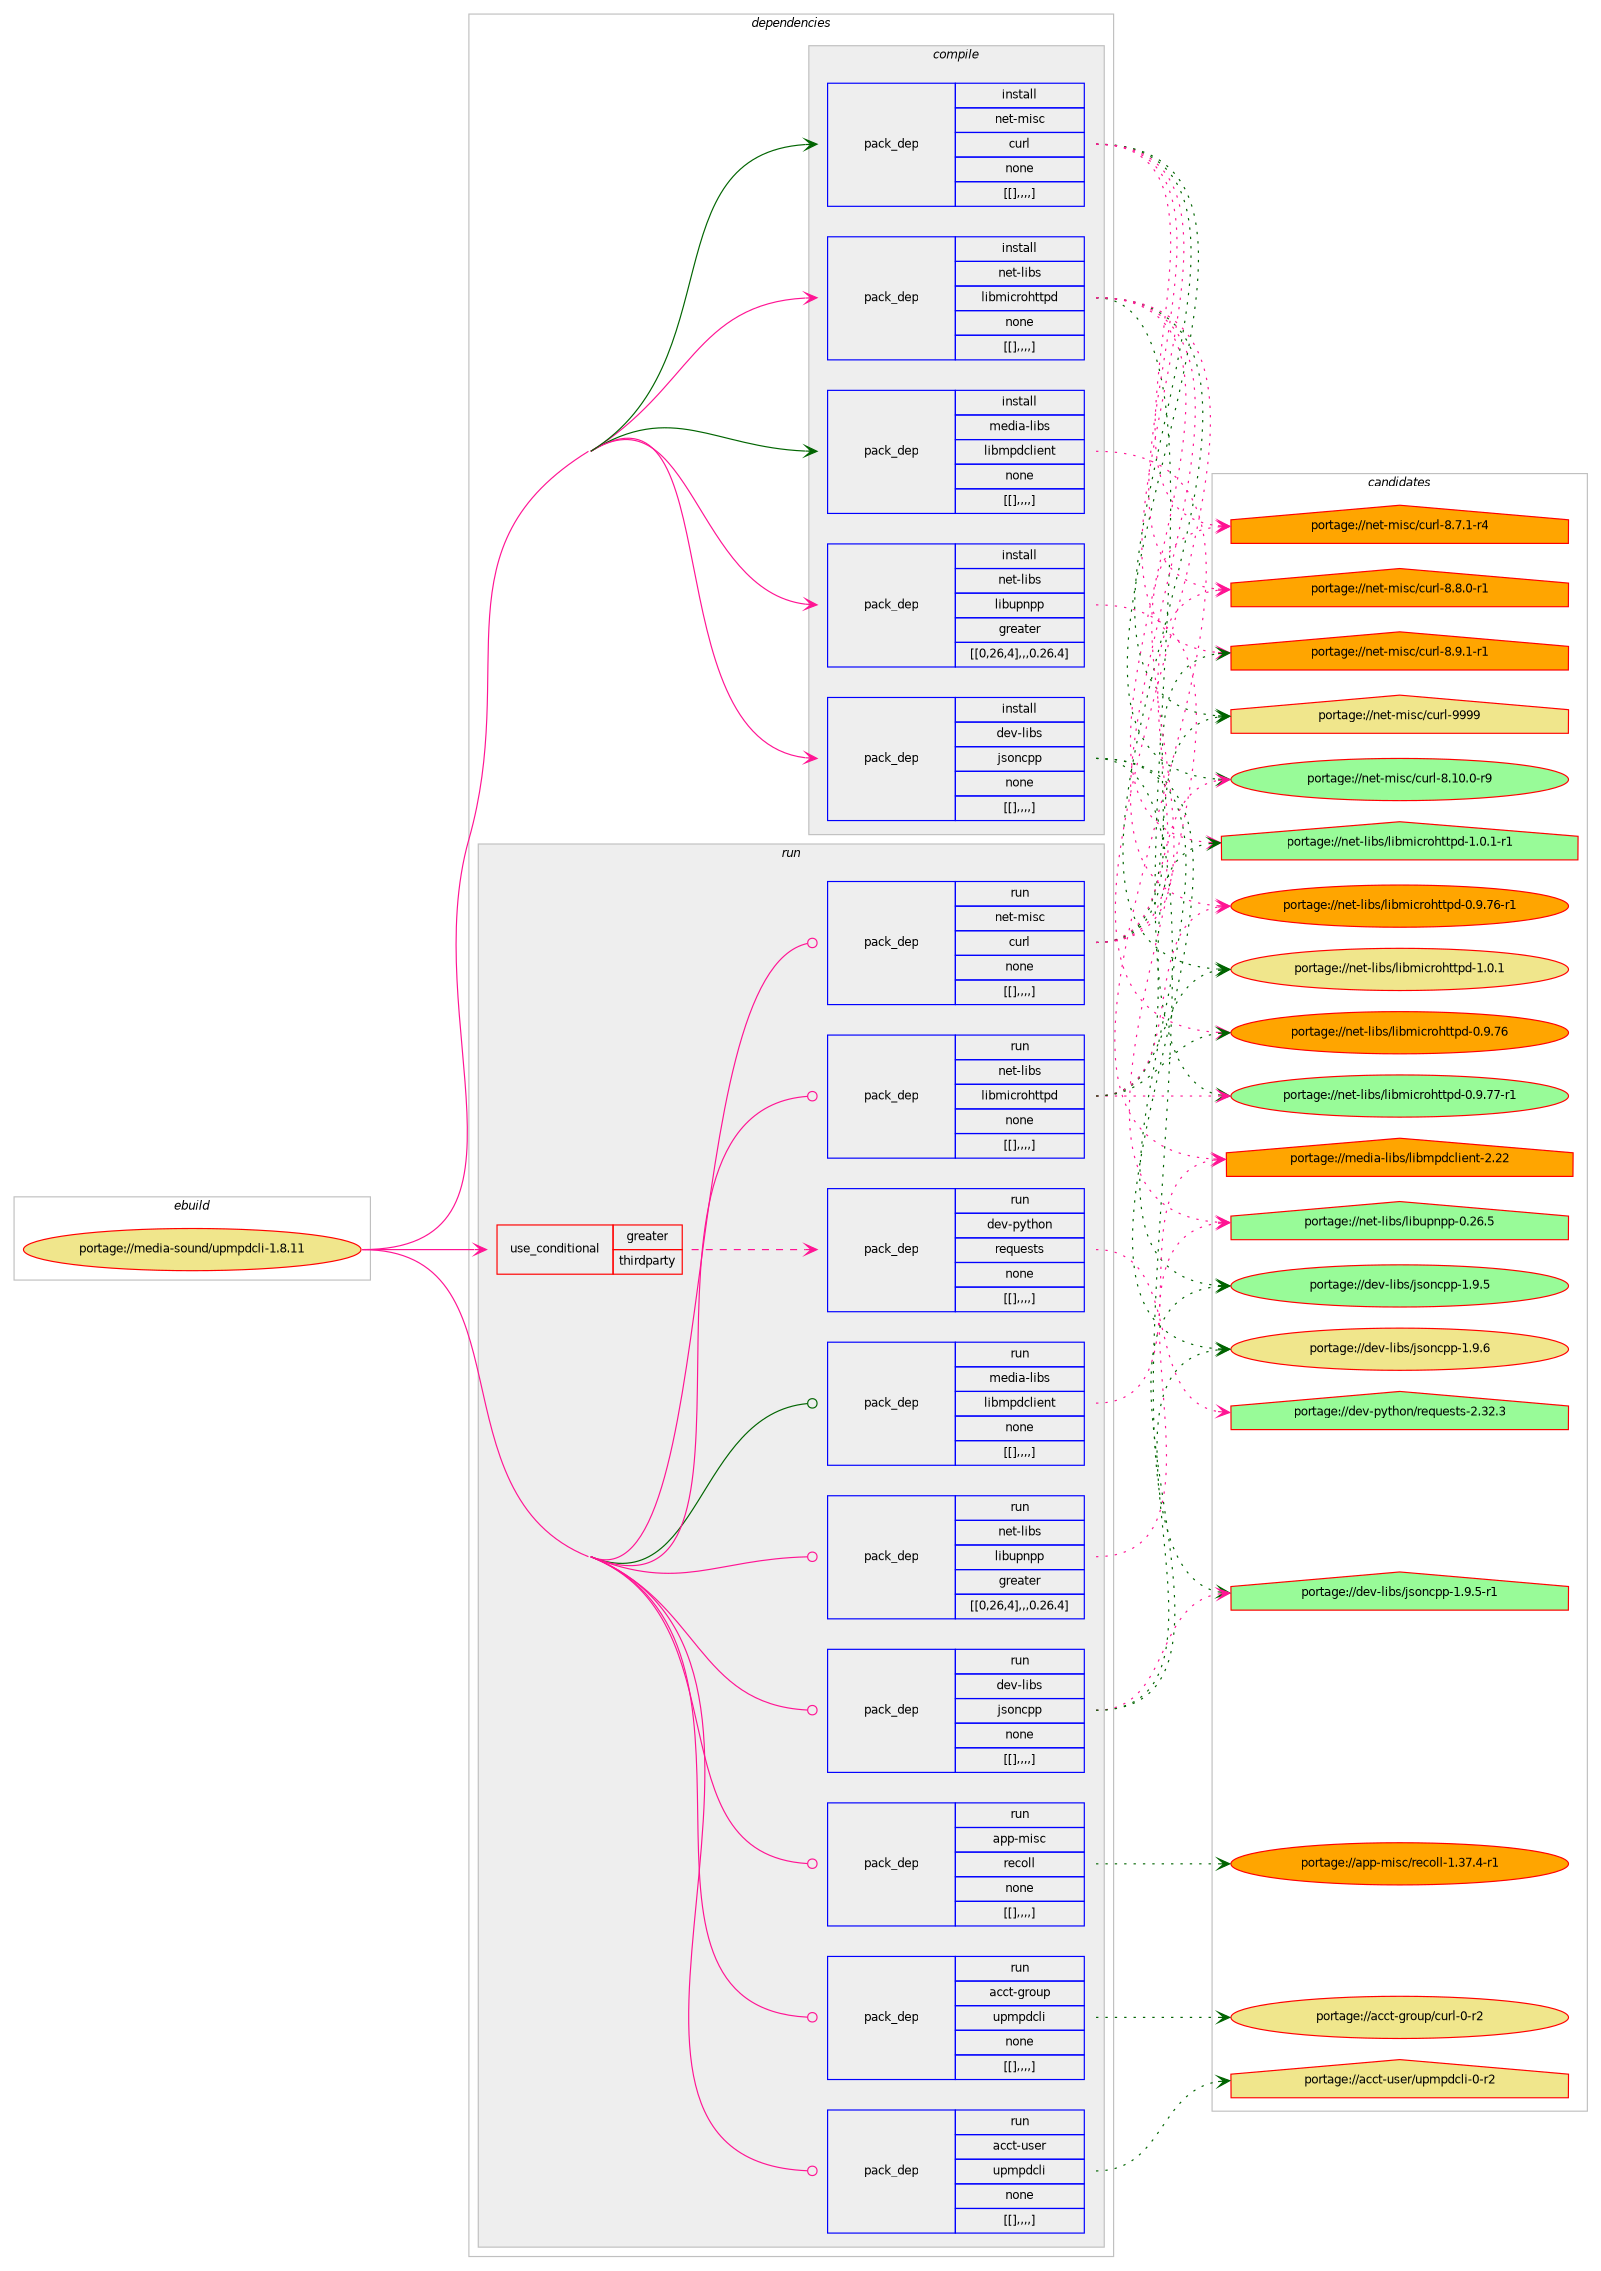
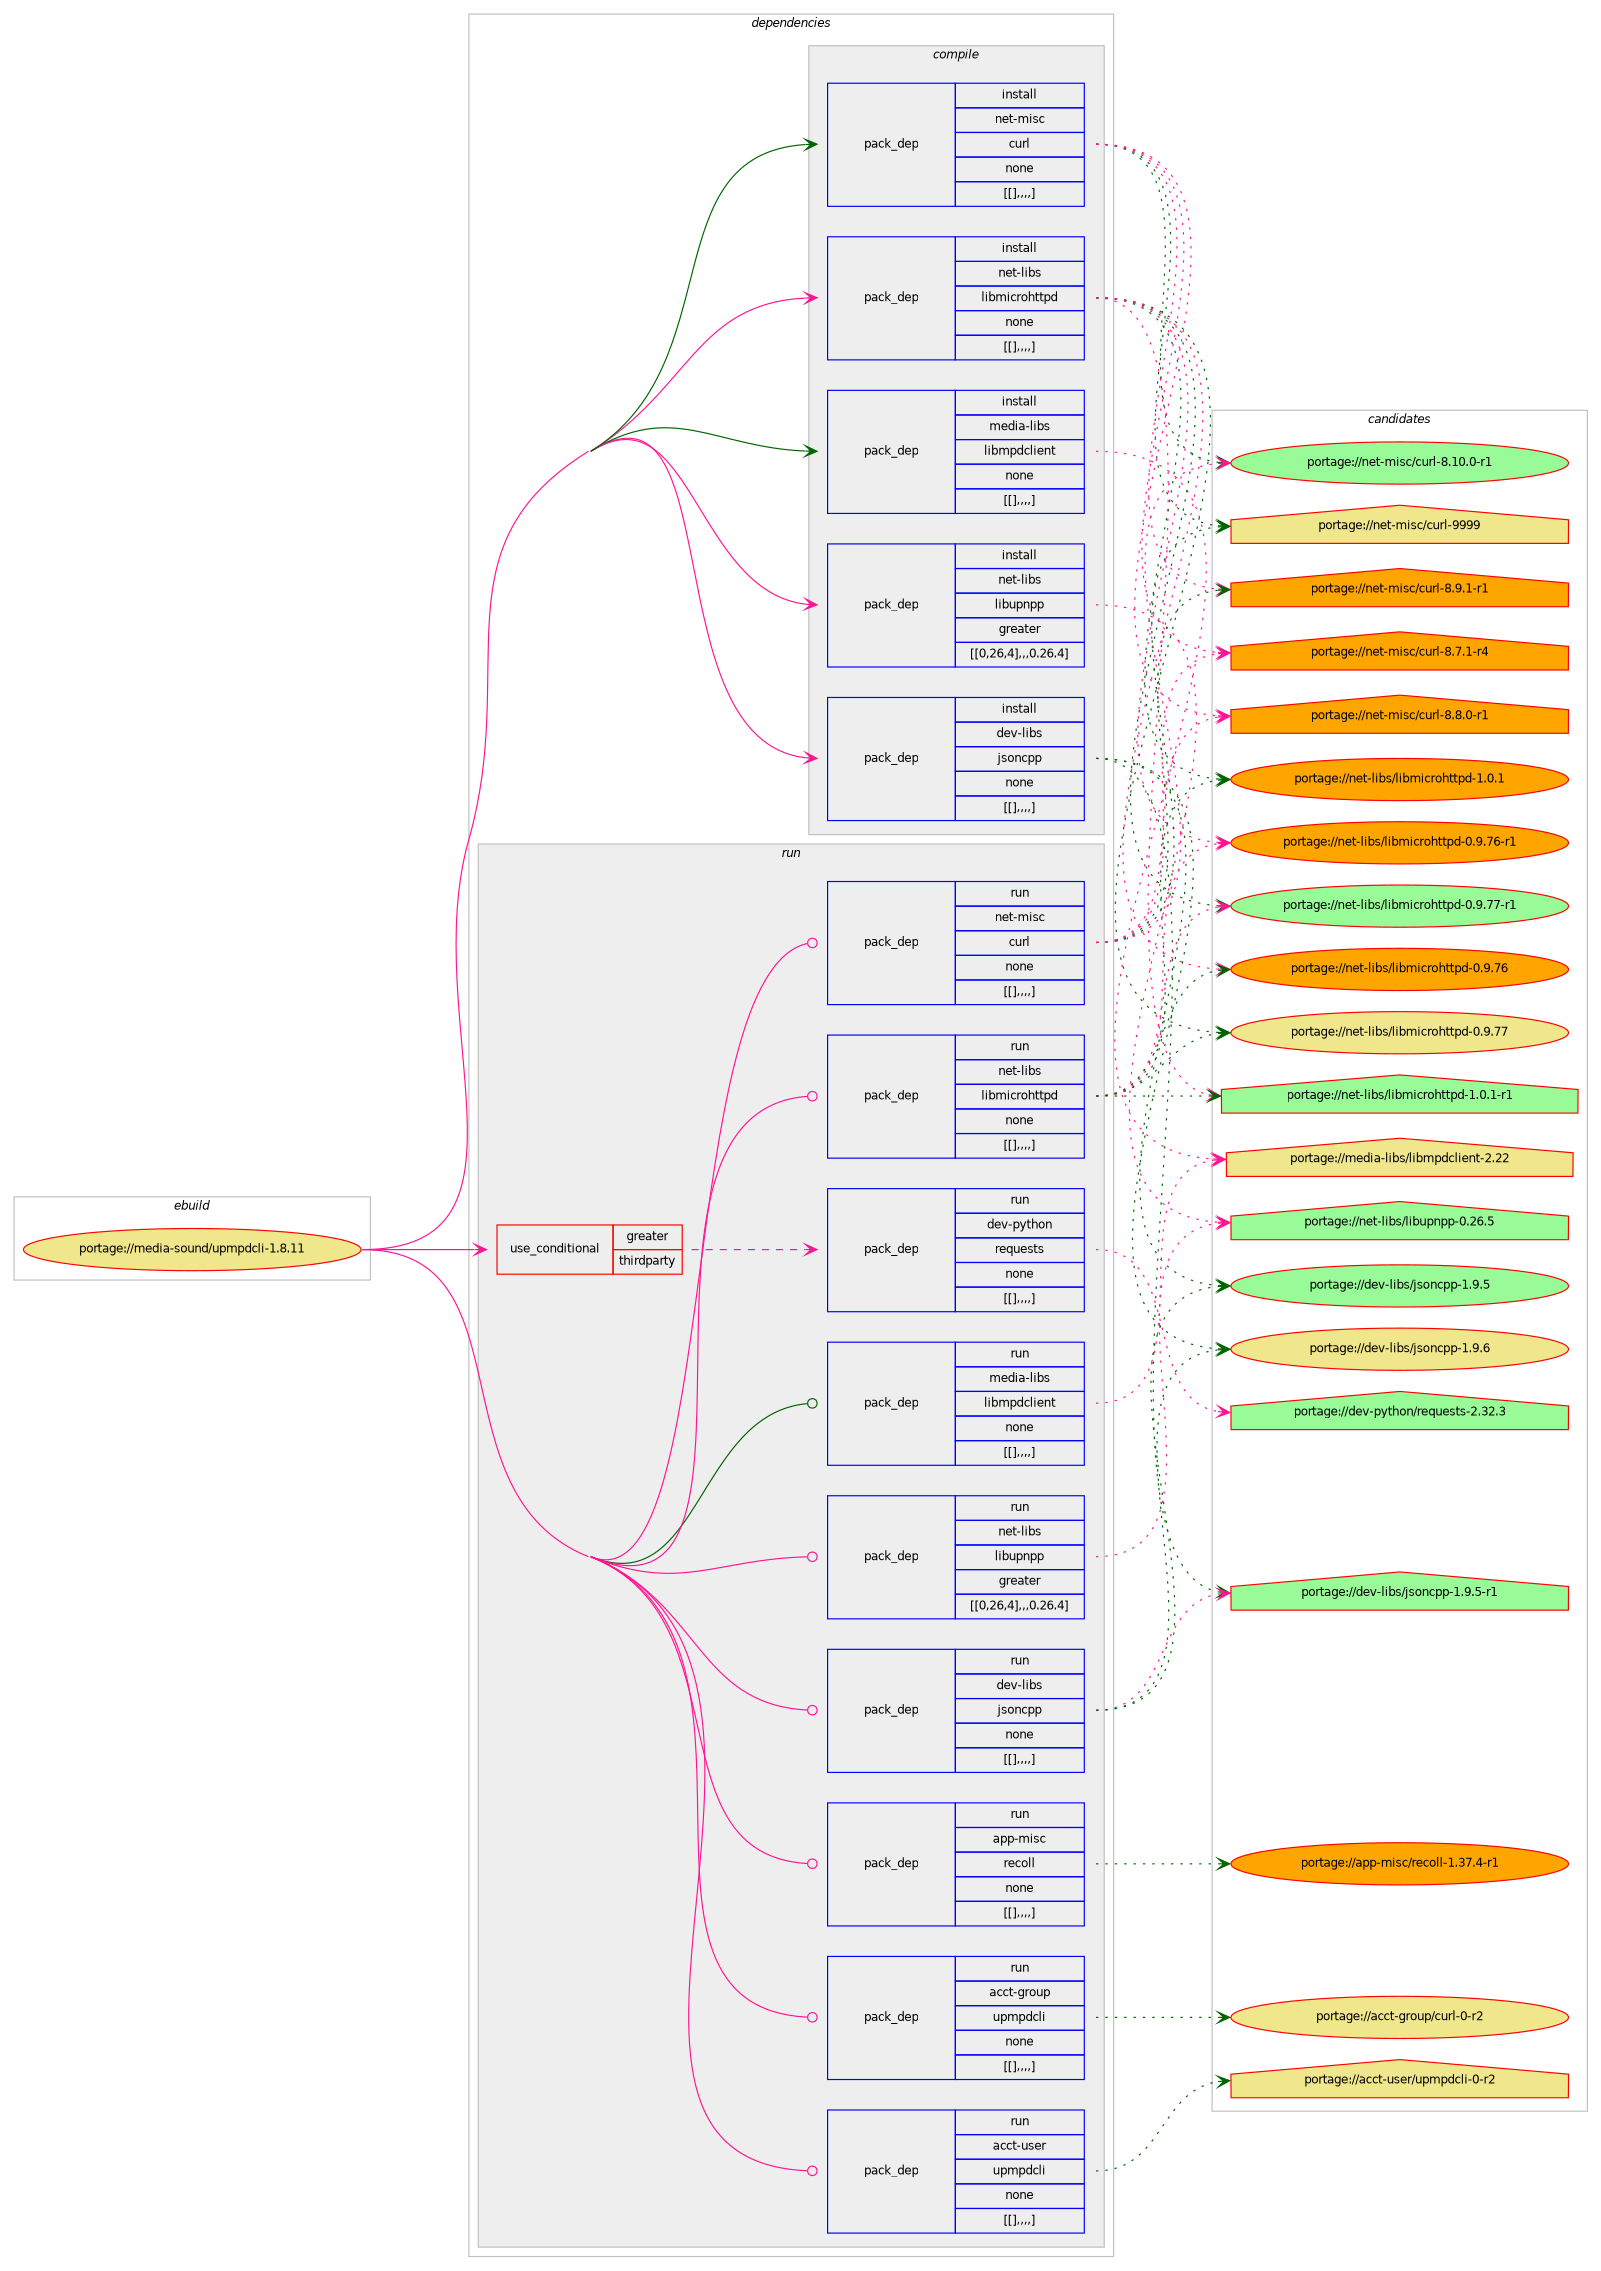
node "portage://net-misc/curl-8.10.0-r9": label "portage://net-misc/curl-8.10.0-r9" -> "portage://net-misc/curl-8.10.0-r1"
node "portage://net-libs/libmicrohttpd-1.0.1": fillcolor khaki -> orange
node "portage://net-libs/libmicrohttpd-0.9.77": added
node "portage://media-libs/libmpdclient-2.22": fillcolor orange -> khaki
